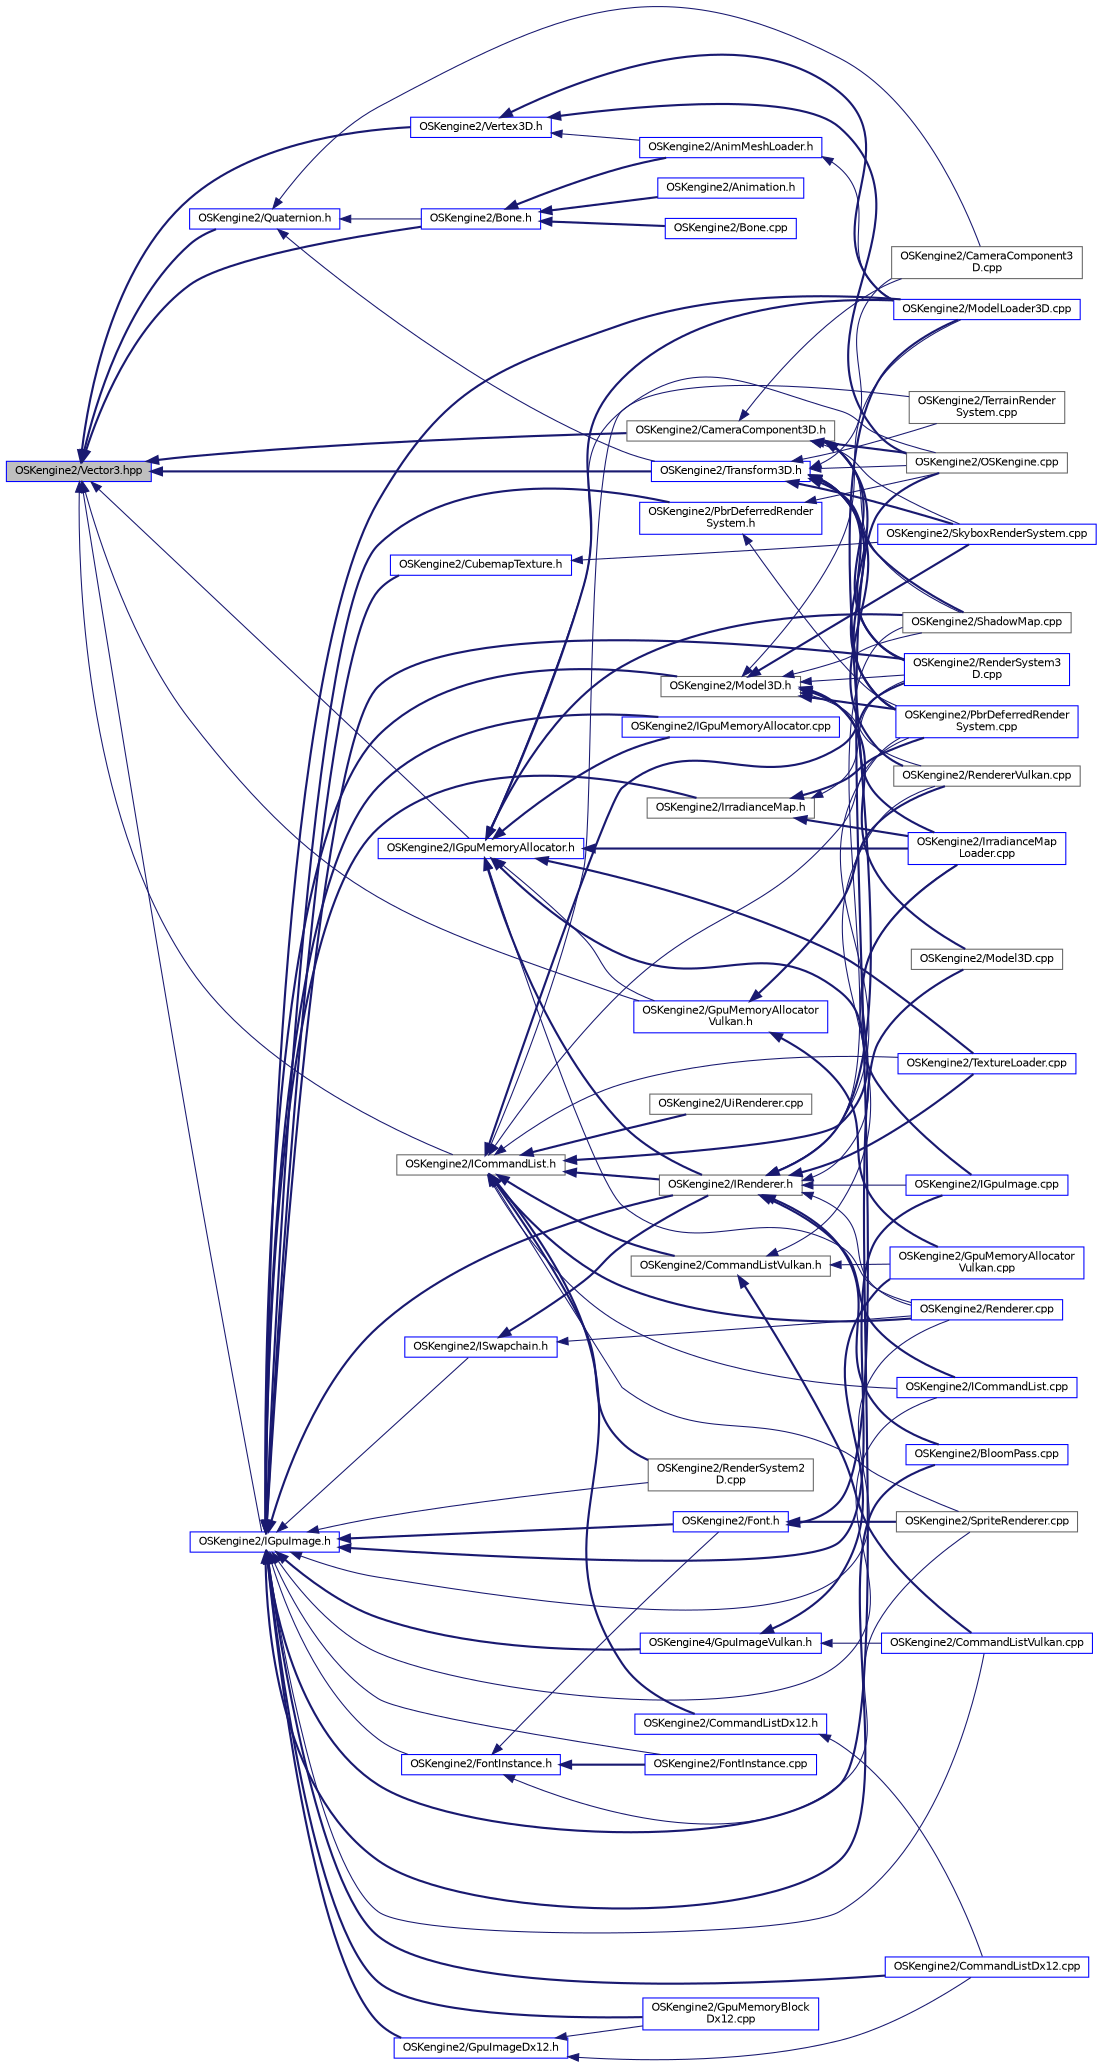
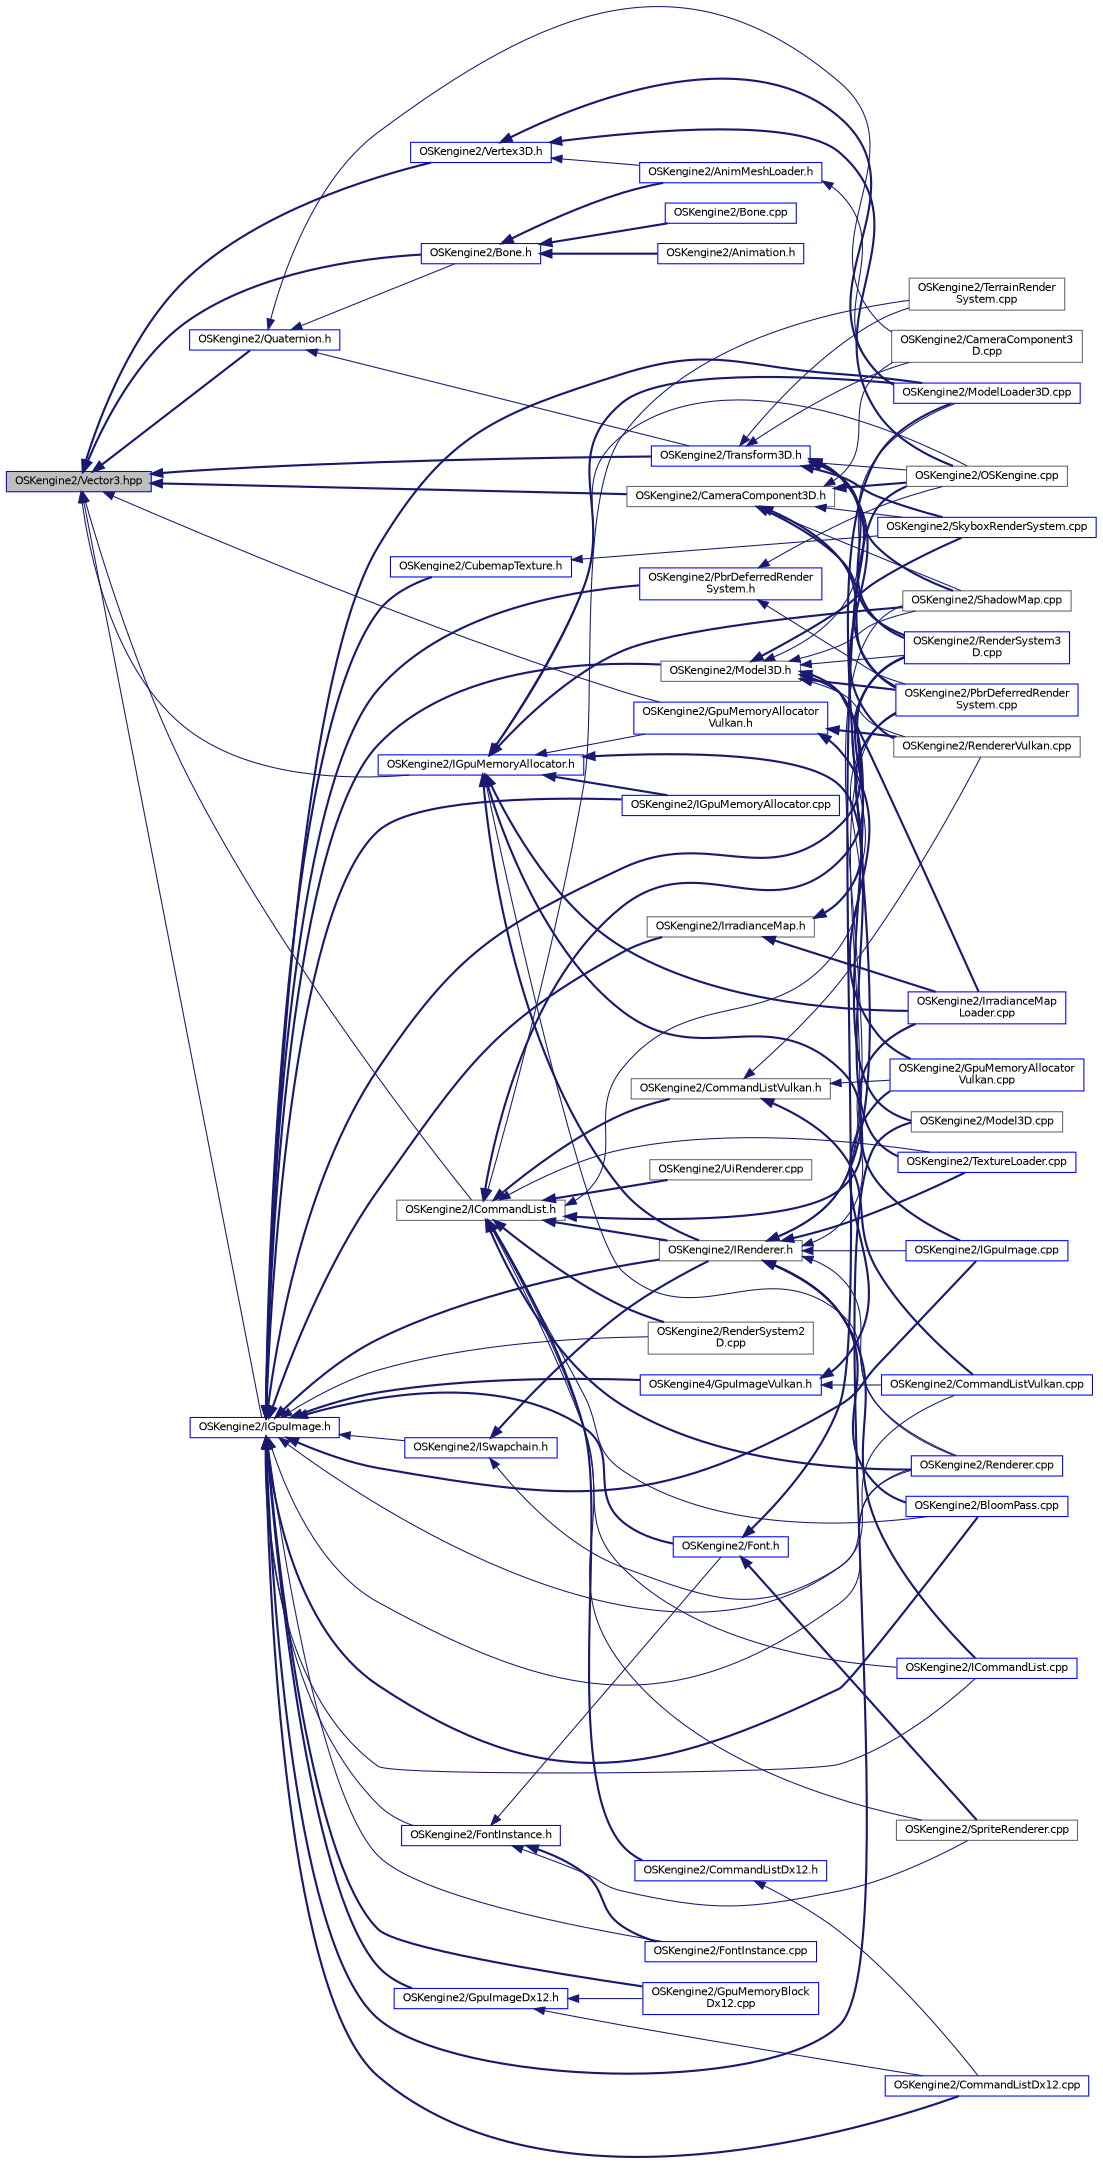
edge "OSKengine2/BloomPass.cpp" -> "OSKengine2/ICommandList.h": added
